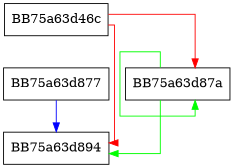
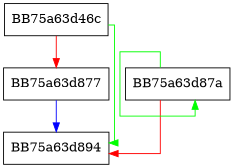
edge "BB75a63d46c" -> "BB75a63d87a": now "BB75a63d46c" -> "BB75a63d877"
edge "BB75a63d46c" -> "BB75a63d894": color red -> green
edge "BB75a63d87a" -> "BB75a63d894": color green -> red
